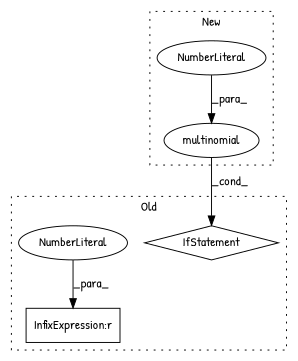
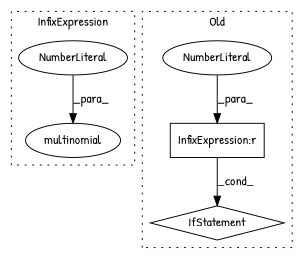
cluster "New": label "New" -> "InfixExpression"
edge "multinomial" -> "IfStatement": now "InfixExpression:r" -> "IfStatement"
